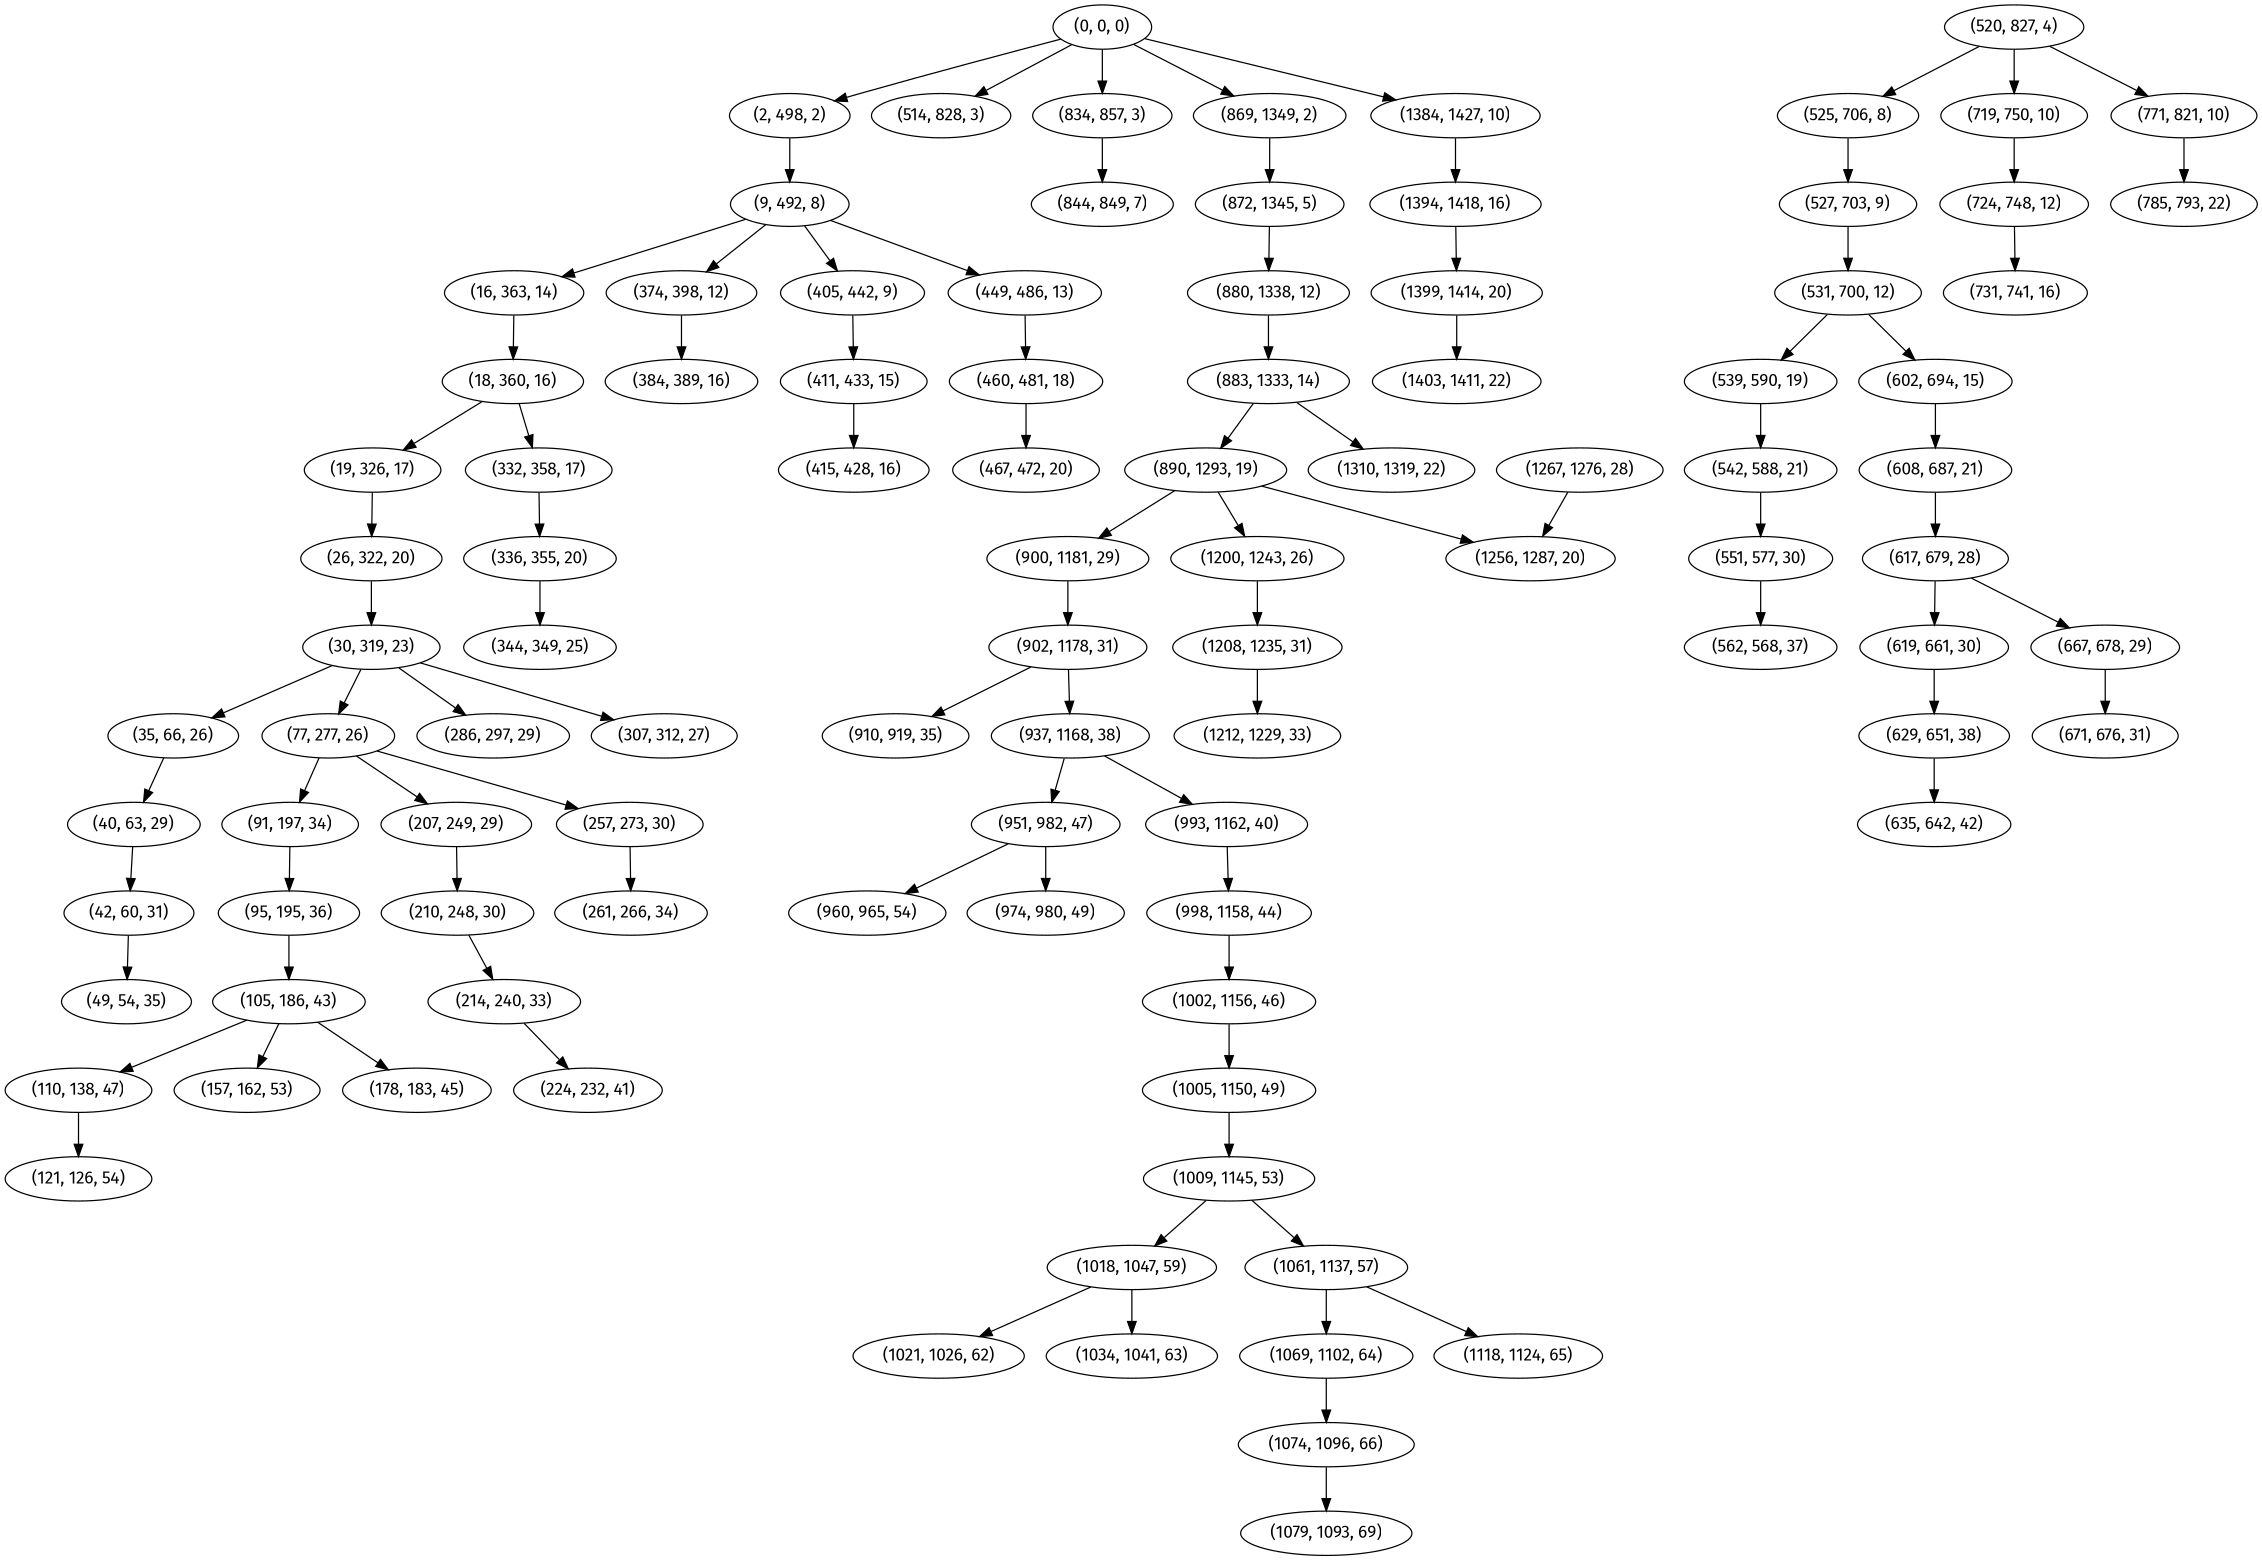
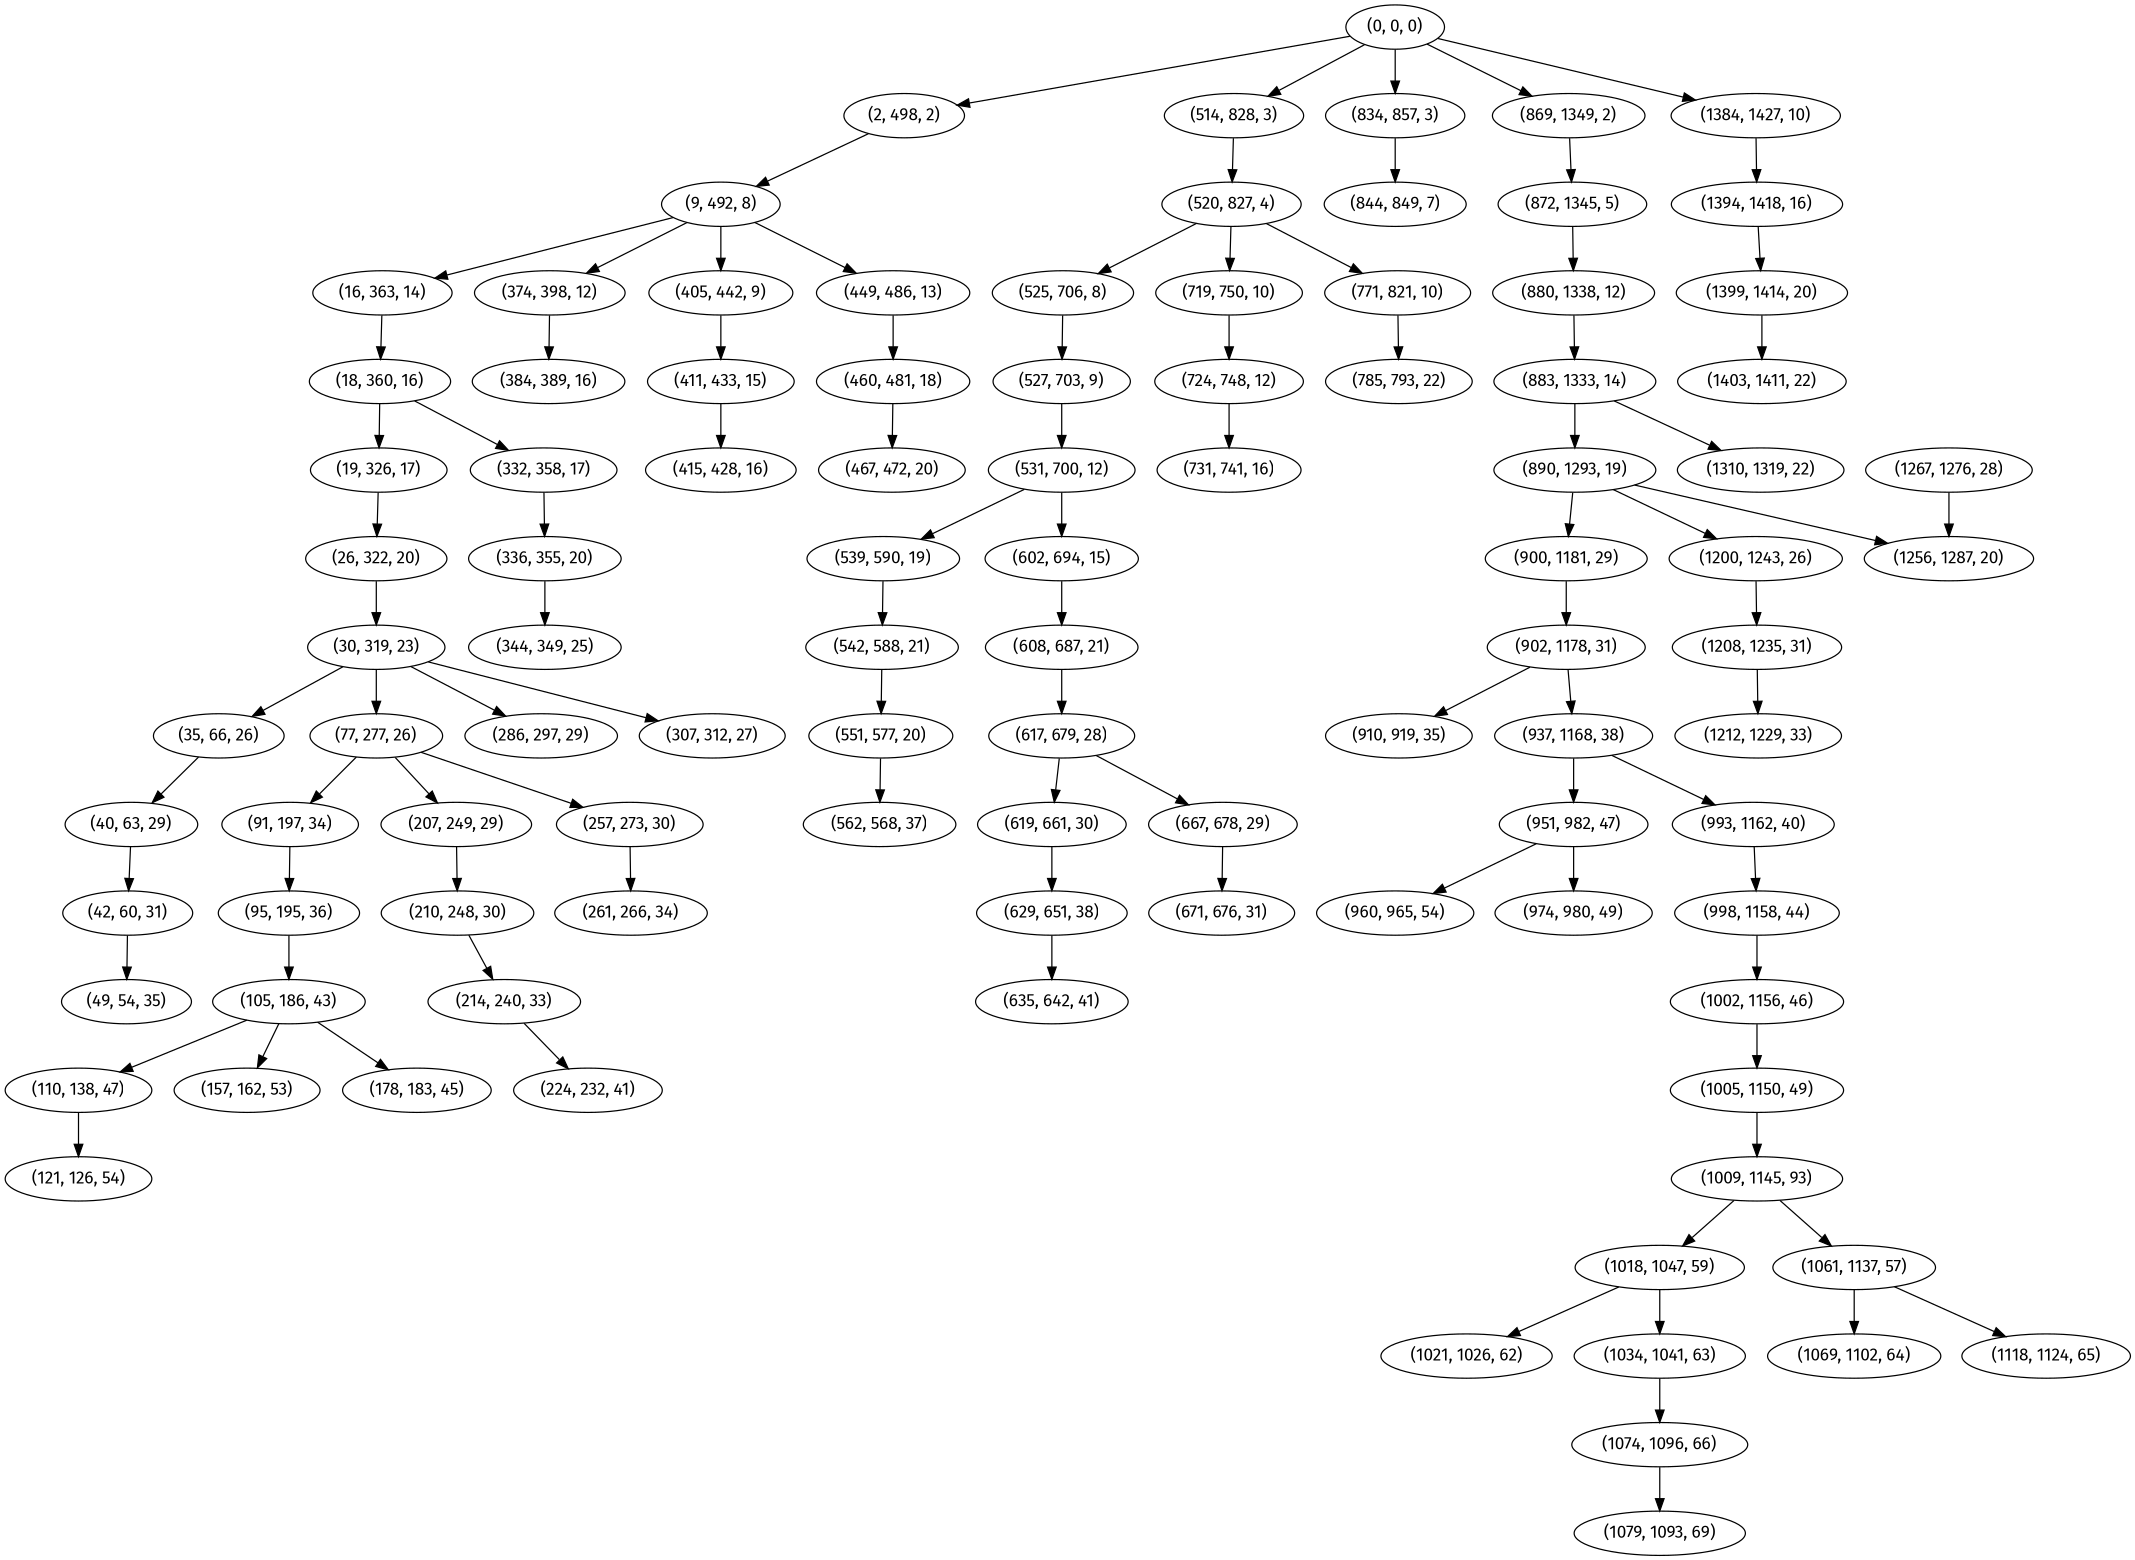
edge "(514, 828, 3)" -> "(520, 827, 4)": added
node "(551, 577, 30)": label "(551, 577, 30)" -> "(551, 577, 20)"
node "(635, 642, 42)": label "(635, 642, 42)" -> "(635, 642, 41)"
node "(1009, 1145, 53)": label "(1009, 1145, 53)" -> "(1009, 1145, 93)"
edge "(1069, 1102, 64)" -> "(1074, 1096, 66)": now "(1034, 1041, 63)" -> "(1074, 1096, 66)"
